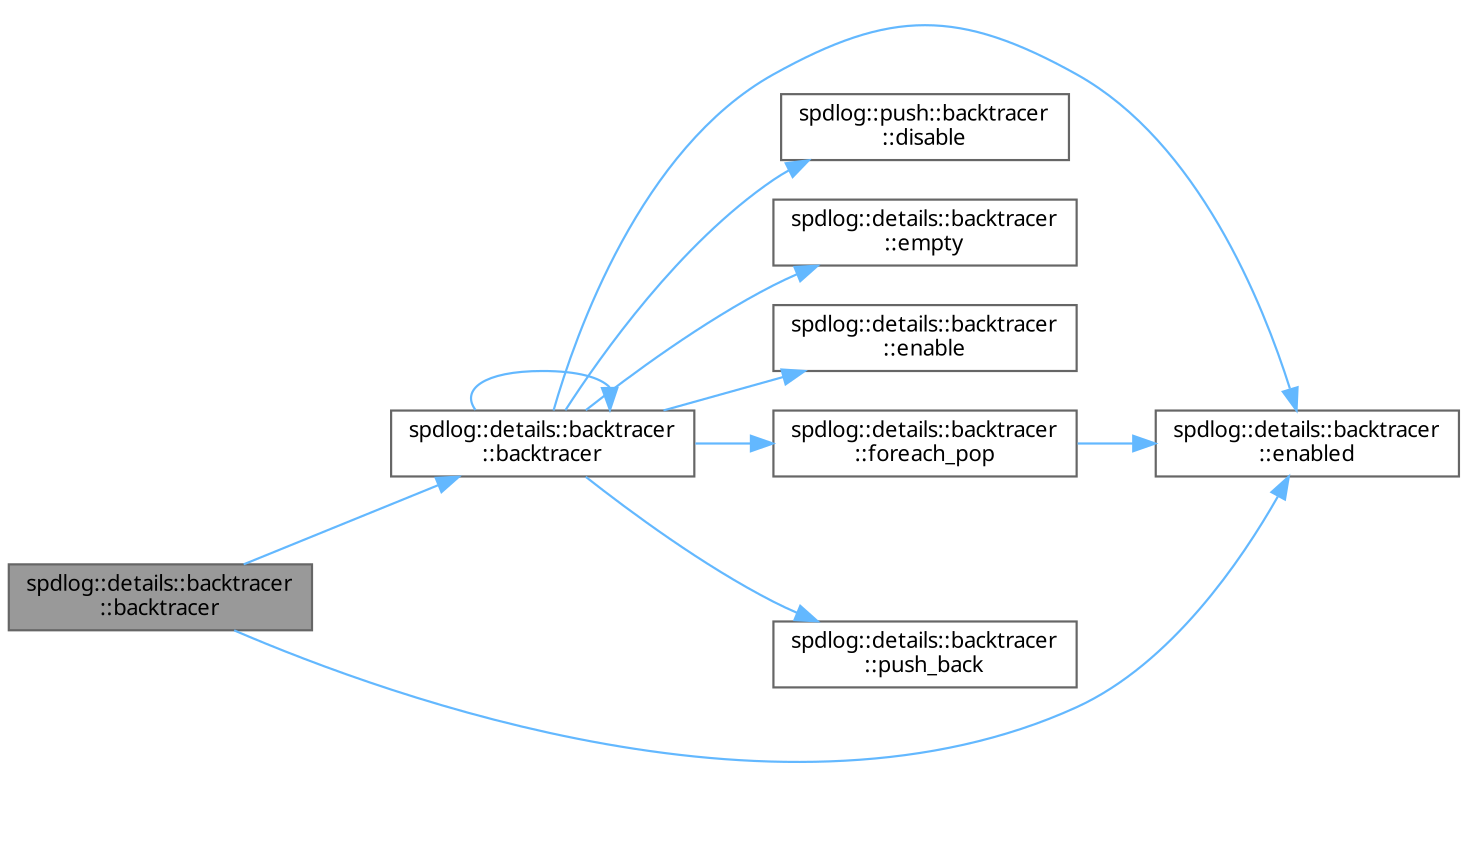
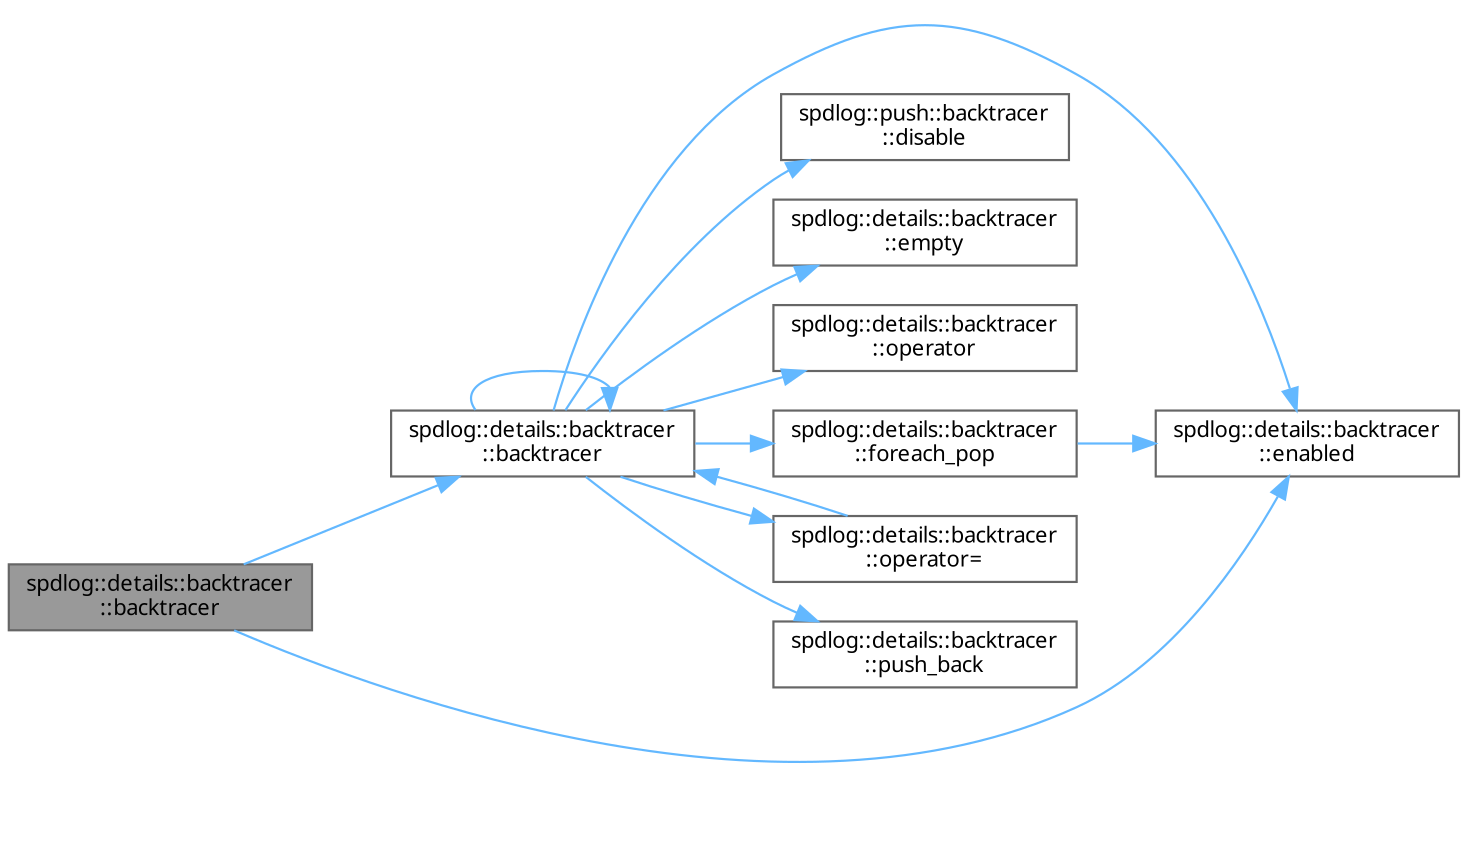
node "spdlog::details::backtracer ::enable": label "spdlog::details::backtracer ::enable" -> "spdlog::details::backtracer ::operator"
node "spdlog::details::backtracer ::operator=": added
